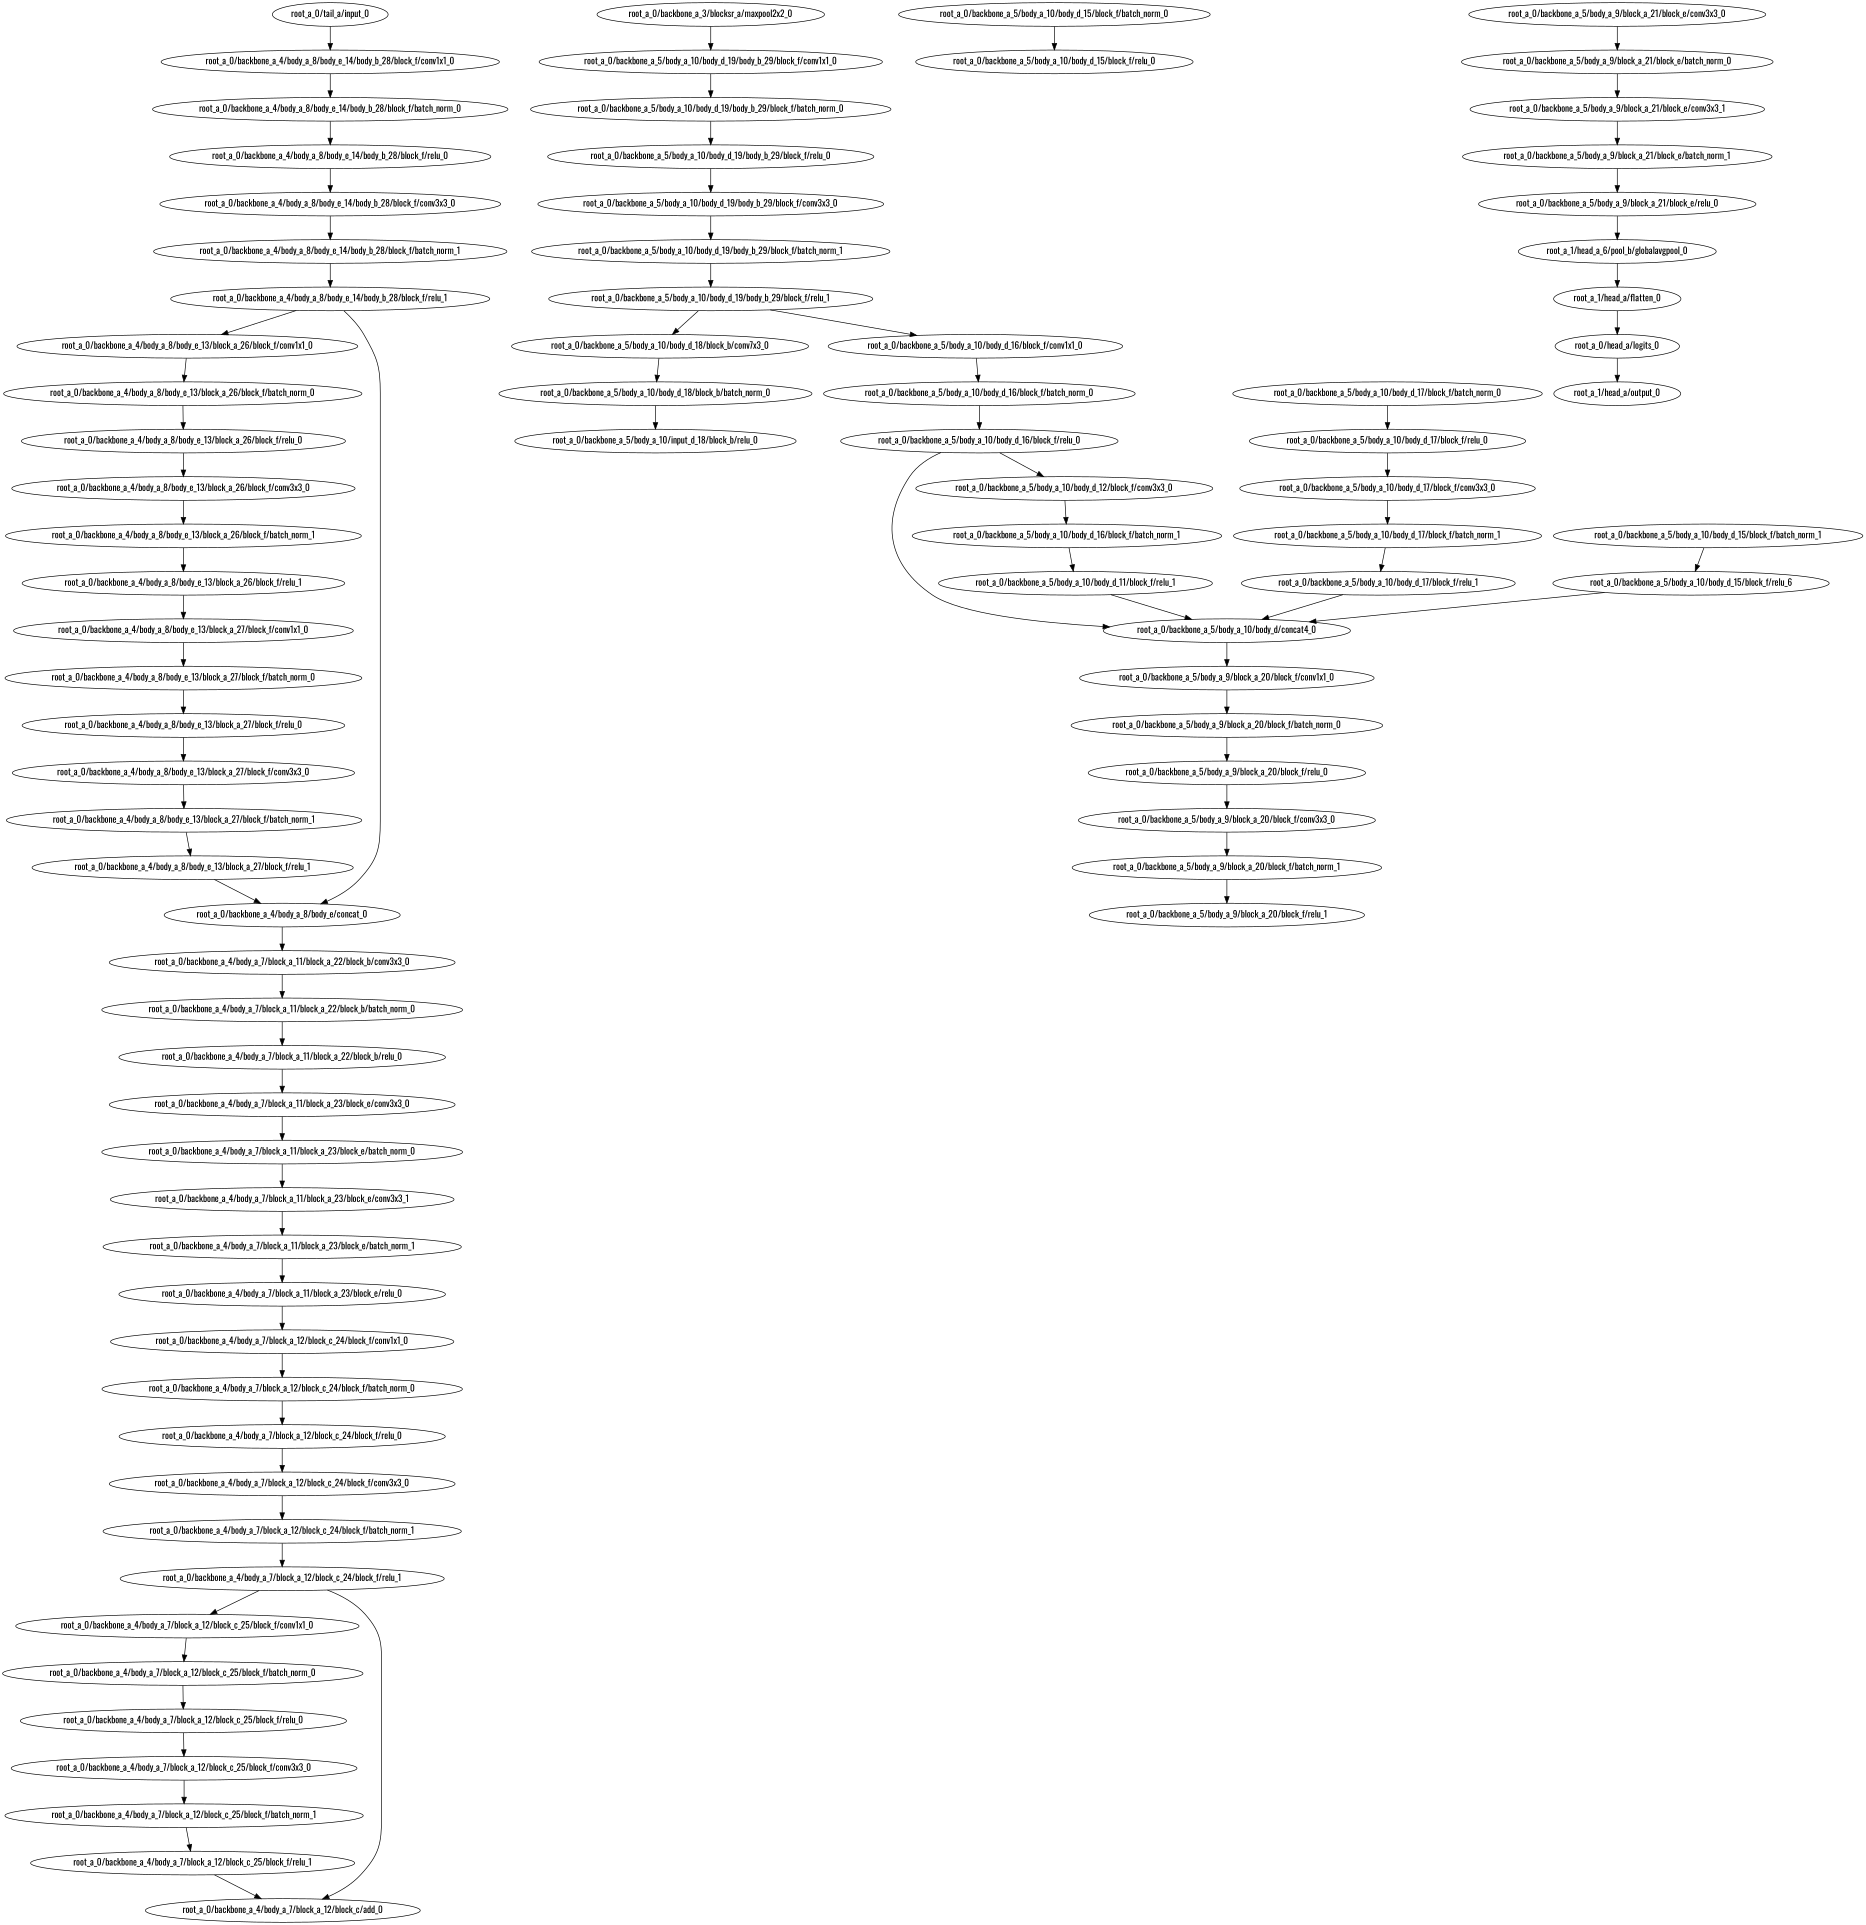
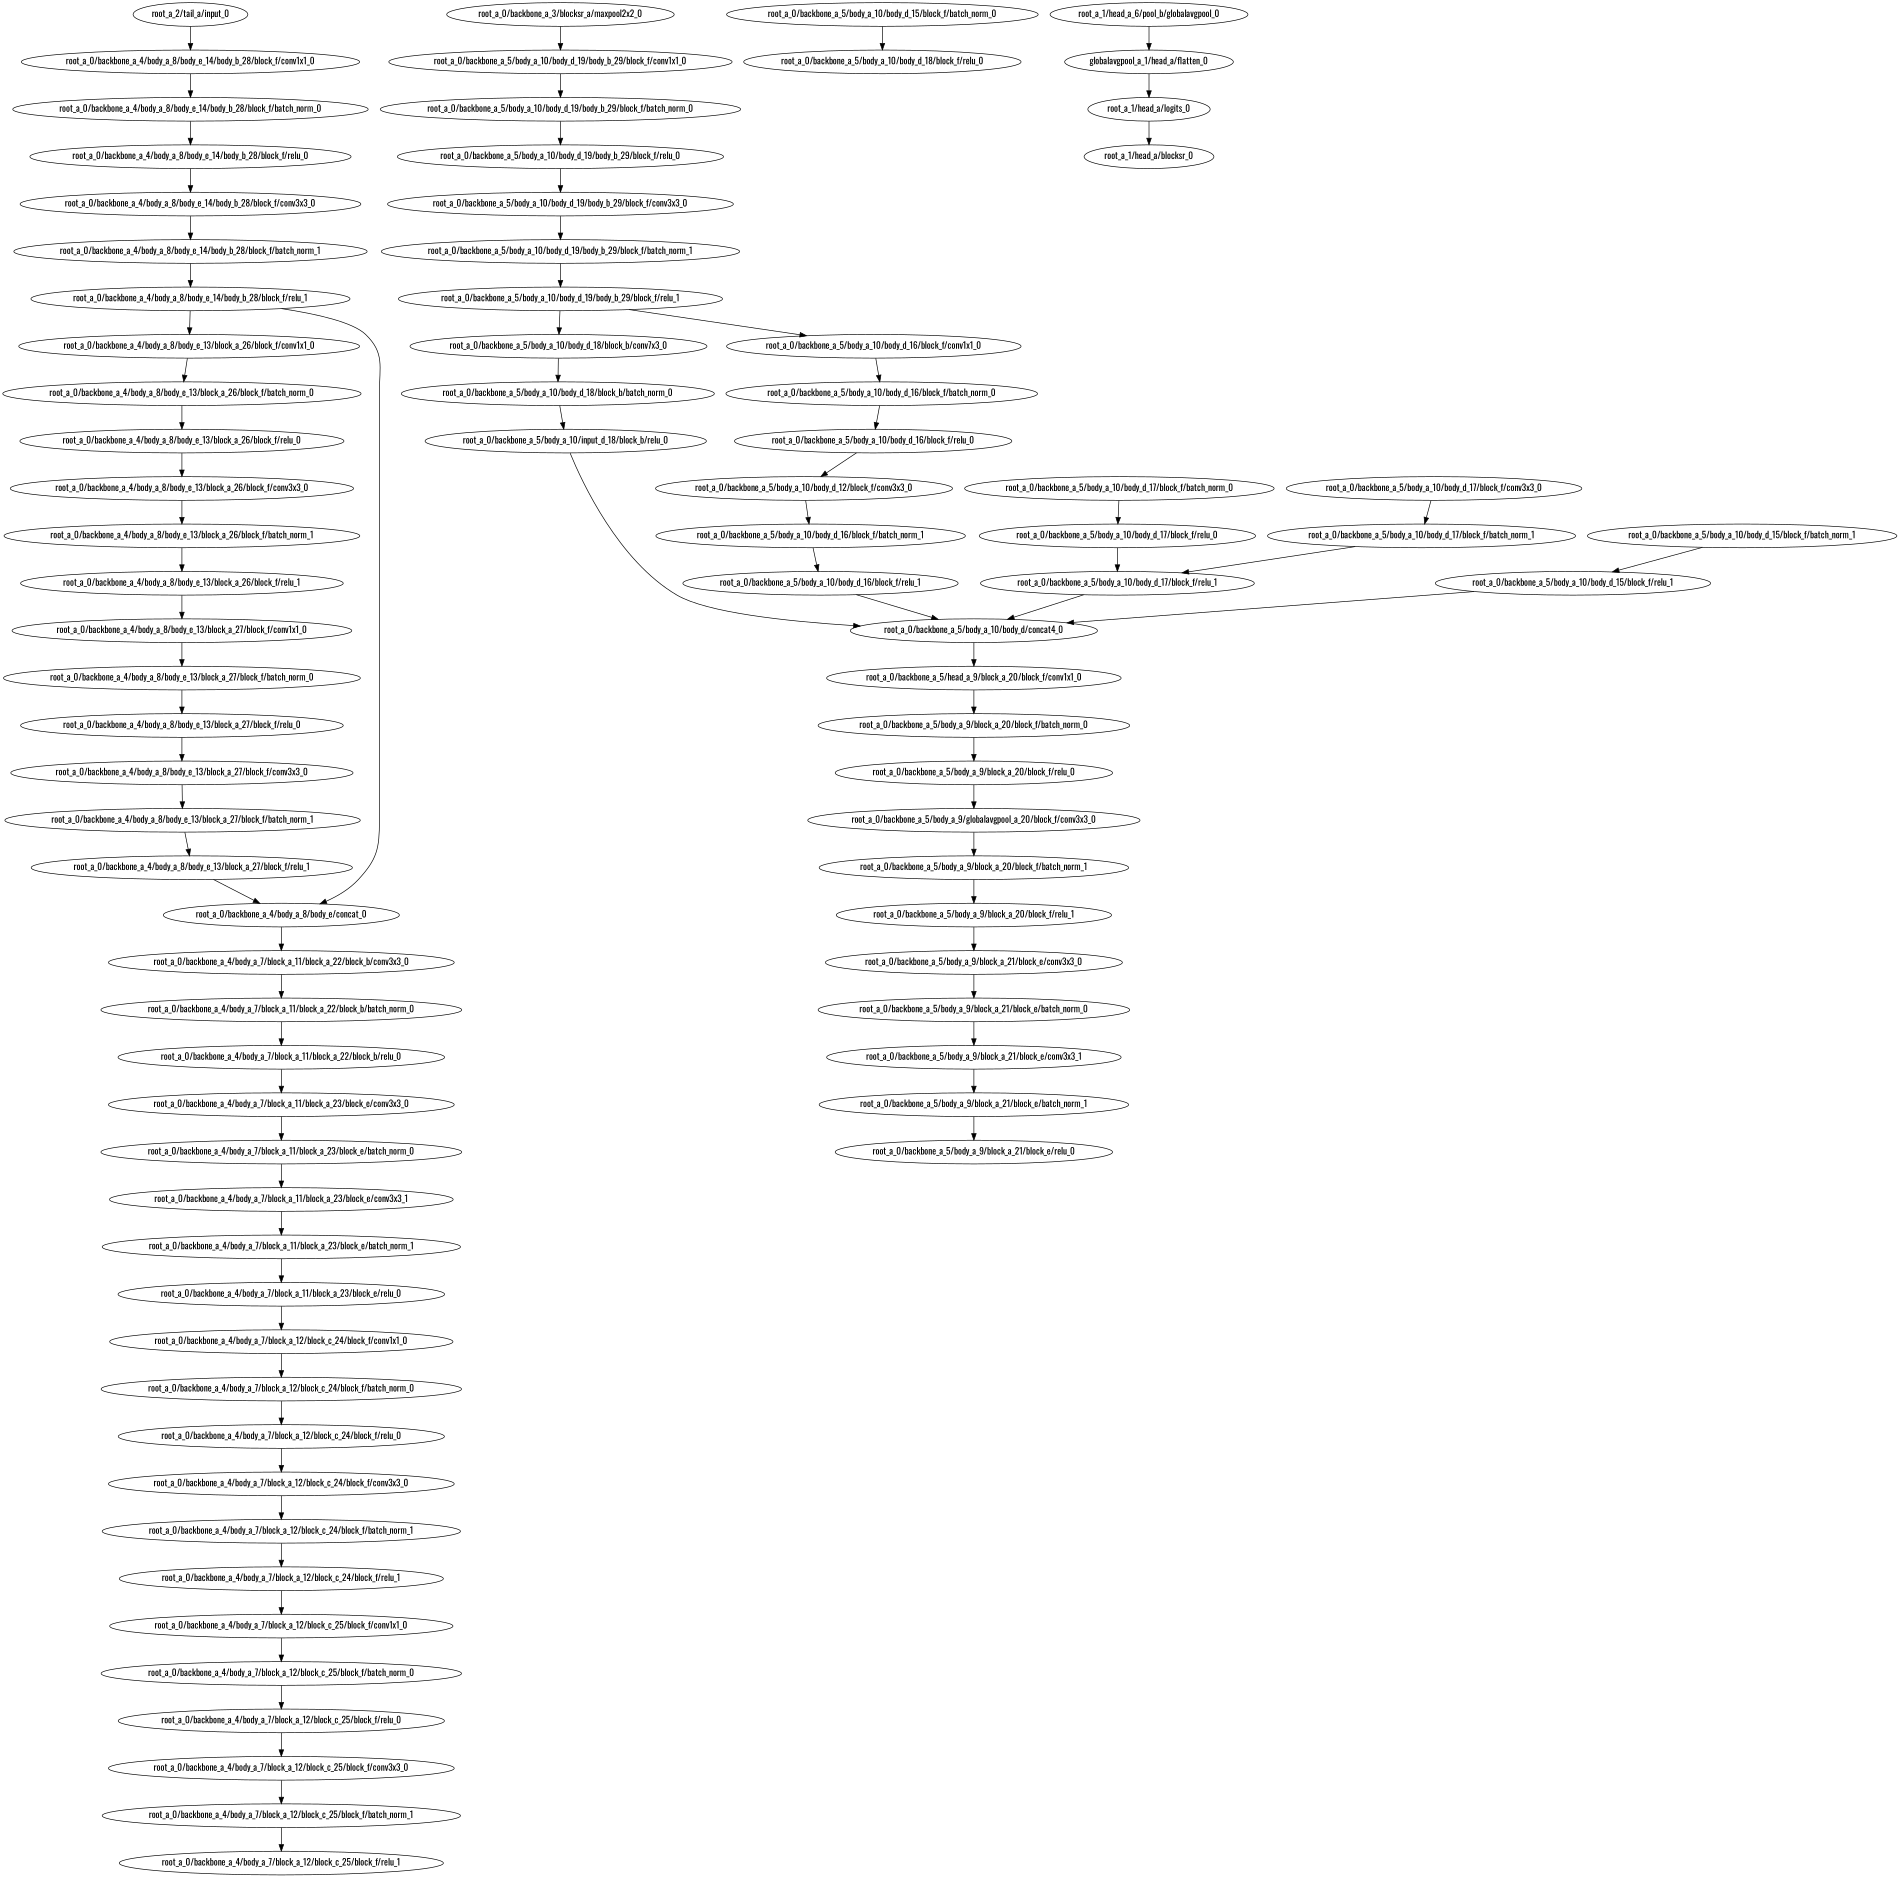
node "root_a_0/tail_a/input_0": label "root_a_0/tail_a/input_0" -> "root_a_2/tail_a/input_0"
node "root_a_0/backbone_a_5/body_a_10/body_d_15/block_f/relu_0": label "root_a_0/backbone_a_5/body_a_10/body_d_15/block_f/relu_0" -> "root_a_0/backbone_a_5/body_a_10/body_d_18/block_f/relu_0"
edge "root_a_0/backbone_a_5/body_a_9/block_a_21/block_e/relu_0" -> "root_a_1/head_a_6/pool_b/globalavgpool_0": removed
node "root_a_1/head_a/flatten_0": label "root_a_1/head_a/flatten_0" -> "globalavgpool_a_1/head_a/flatten_0"
node "root_a_0/head_a/logits_0": label "root_a_0/head_a/logits_0" -> "root_a_1/head_a/logits_0"
node "root_a_1/head_a/output_0": label "root_a_1/head_a/output_0" -> "root_a_1/head_a/blocksr_0"
edge "root_a_0/backbone_a_5/body_a_10/body_d_17/block_f/relu_0" -> "root_a_0/backbone_a_5/body_a_10/body_d_17/block_f/conv3x3_0": now "root_a_0/backbone_a_5/body_a_10/body_d_17/block_f/relu_0" -> "root_a_0/backbone_a_5/body_a_10/body_d_17/block_f/relu_1"
node "root_a_0/backbone_a_5/body_a_10/body_d_11/block_f/relu_1": label "root_a_0/backbone_a_5/body_a_10/body_d_11/block_f/relu_1" -> "root_a_0/backbone_a_5/body_a_10/body_d_16/block_f/relu_1"
node "root_a_0/backbone_a_5/body_a_10/body_d_15/block_f/relu_6": label "root_a_0/backbone_a_5/body_a_10/body_d_15/block_f/relu_6" -> "root_a_0/backbone_a_5/body_a_10/body_d_15/block_f/relu_1"
edge "root_a_0/backbone_a_5/body_a_10/body_d_16/block_f/relu_0" -> "root_a_0/backbone_a_5/body_a_10/body_d/concat4_0": now "root_a_0/backbone_a_5/body_a_10/input_d_18/block_b/relu_0" -> "root_a_0/backbone_a_5/body_a_10/body_d/concat4_0"
node "root_a_0/backbone_a_5/body_a_9/block_a_20/block_f/conv1x1_0": label "root_a_0/backbone_a_5/body_a_9/block_a_20/block_f/conv1x1_0" -> "root_a_0/backbone_a_5/head_a_9/block_a_20/block_f/conv1x1_0"
node "root_a_0/backbone_a_5/body_a_9/block_a_20/block_f/conv3x3_0": label "root_a_0/backbone_a_5/body_a_9/block_a_20/block_f/conv3x3_0" -> "root_a_0/backbone_a_5/body_a_9/globalavgpool_a_20/block_f/conv3x3_0"
edge "root_a_0/backbone_a_5/body_a_9/block_a_20/block_f/relu_1" -> "root_a_0/backbone_a_5/body_a_9/block_a_21/block_e/conv3x3_0": added
node "root_a_0/backbone_a_4/body_a_7/block_a_12/block_c/add_0": removed
